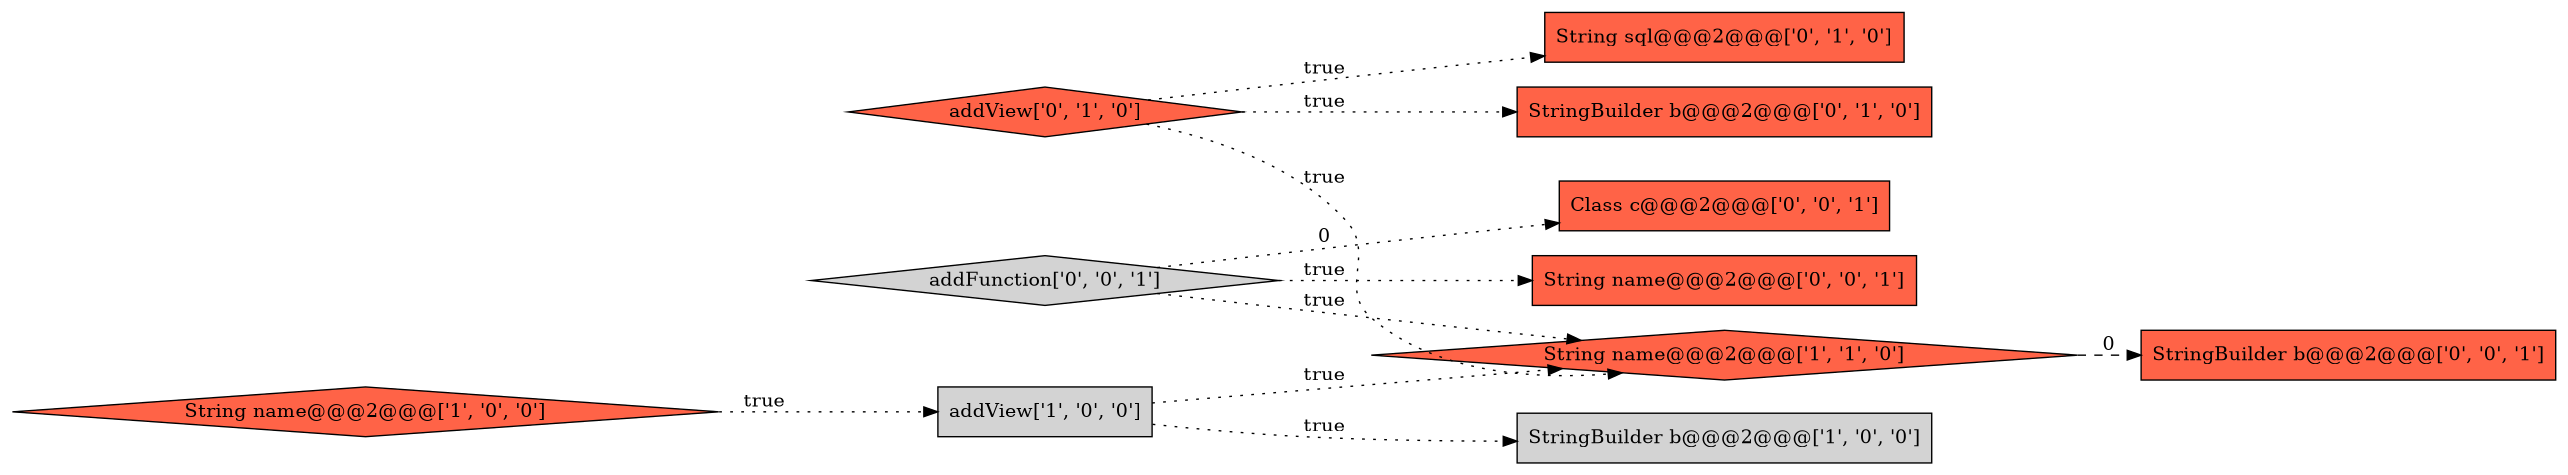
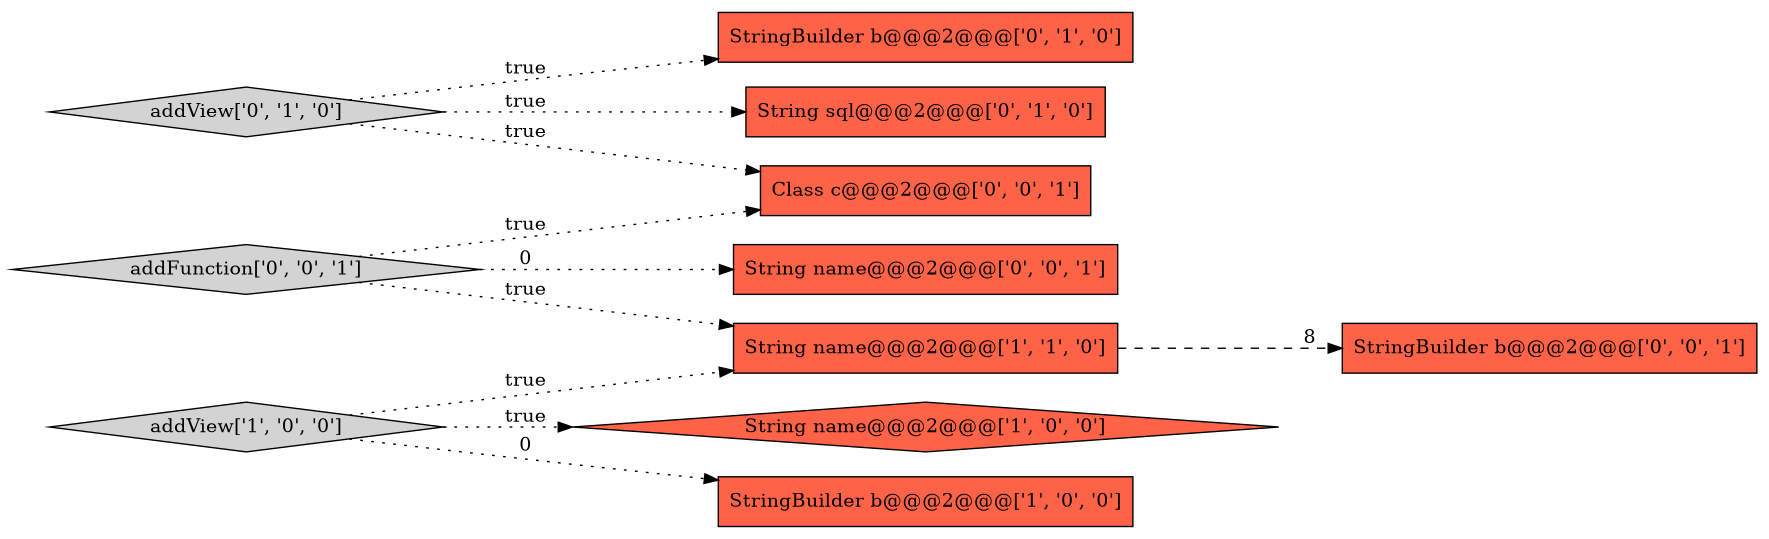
node "addView['0', '1', '0']": fillcolor tomato -> lightgray
edge "addFunction['0', '0', '1']" -> "Class c@@@2@@@['0', '0', '1']": label "0" -> "true"
edge "addView['0', '1', '0']" -> "String name@@@2@@@['1', '1', '0']": now "addView['0', '1', '0']" -> "Class c@@@2@@@['0', '0', '1']"
edge "addFunction['0', '0', '1']" -> "String name@@@2@@@['0', '0', '1']": label "true" -> "0"
edge "String name@@@2@@@['1', '1', '0']" -> "StringBuilder b@@@2@@@['0', '0', '1']": label "0" -> "8"
node "String name@@@2@@@['1', '1', '0']": shape diamond -> box
edge "String name@@@2@@@['1', '0', '0']" -> "addView['1', '0', '0']": reversed
node "addView['1', '0', '0']": shape box -> diamond
edge "addView['1', '0', '0']" -> "StringBuilder b@@@2@@@['1', '0', '0']": label "true" -> "0"
node "StringBuilder b@@@2@@@['1', '0', '0']": fillcolor lightgray -> tomato
